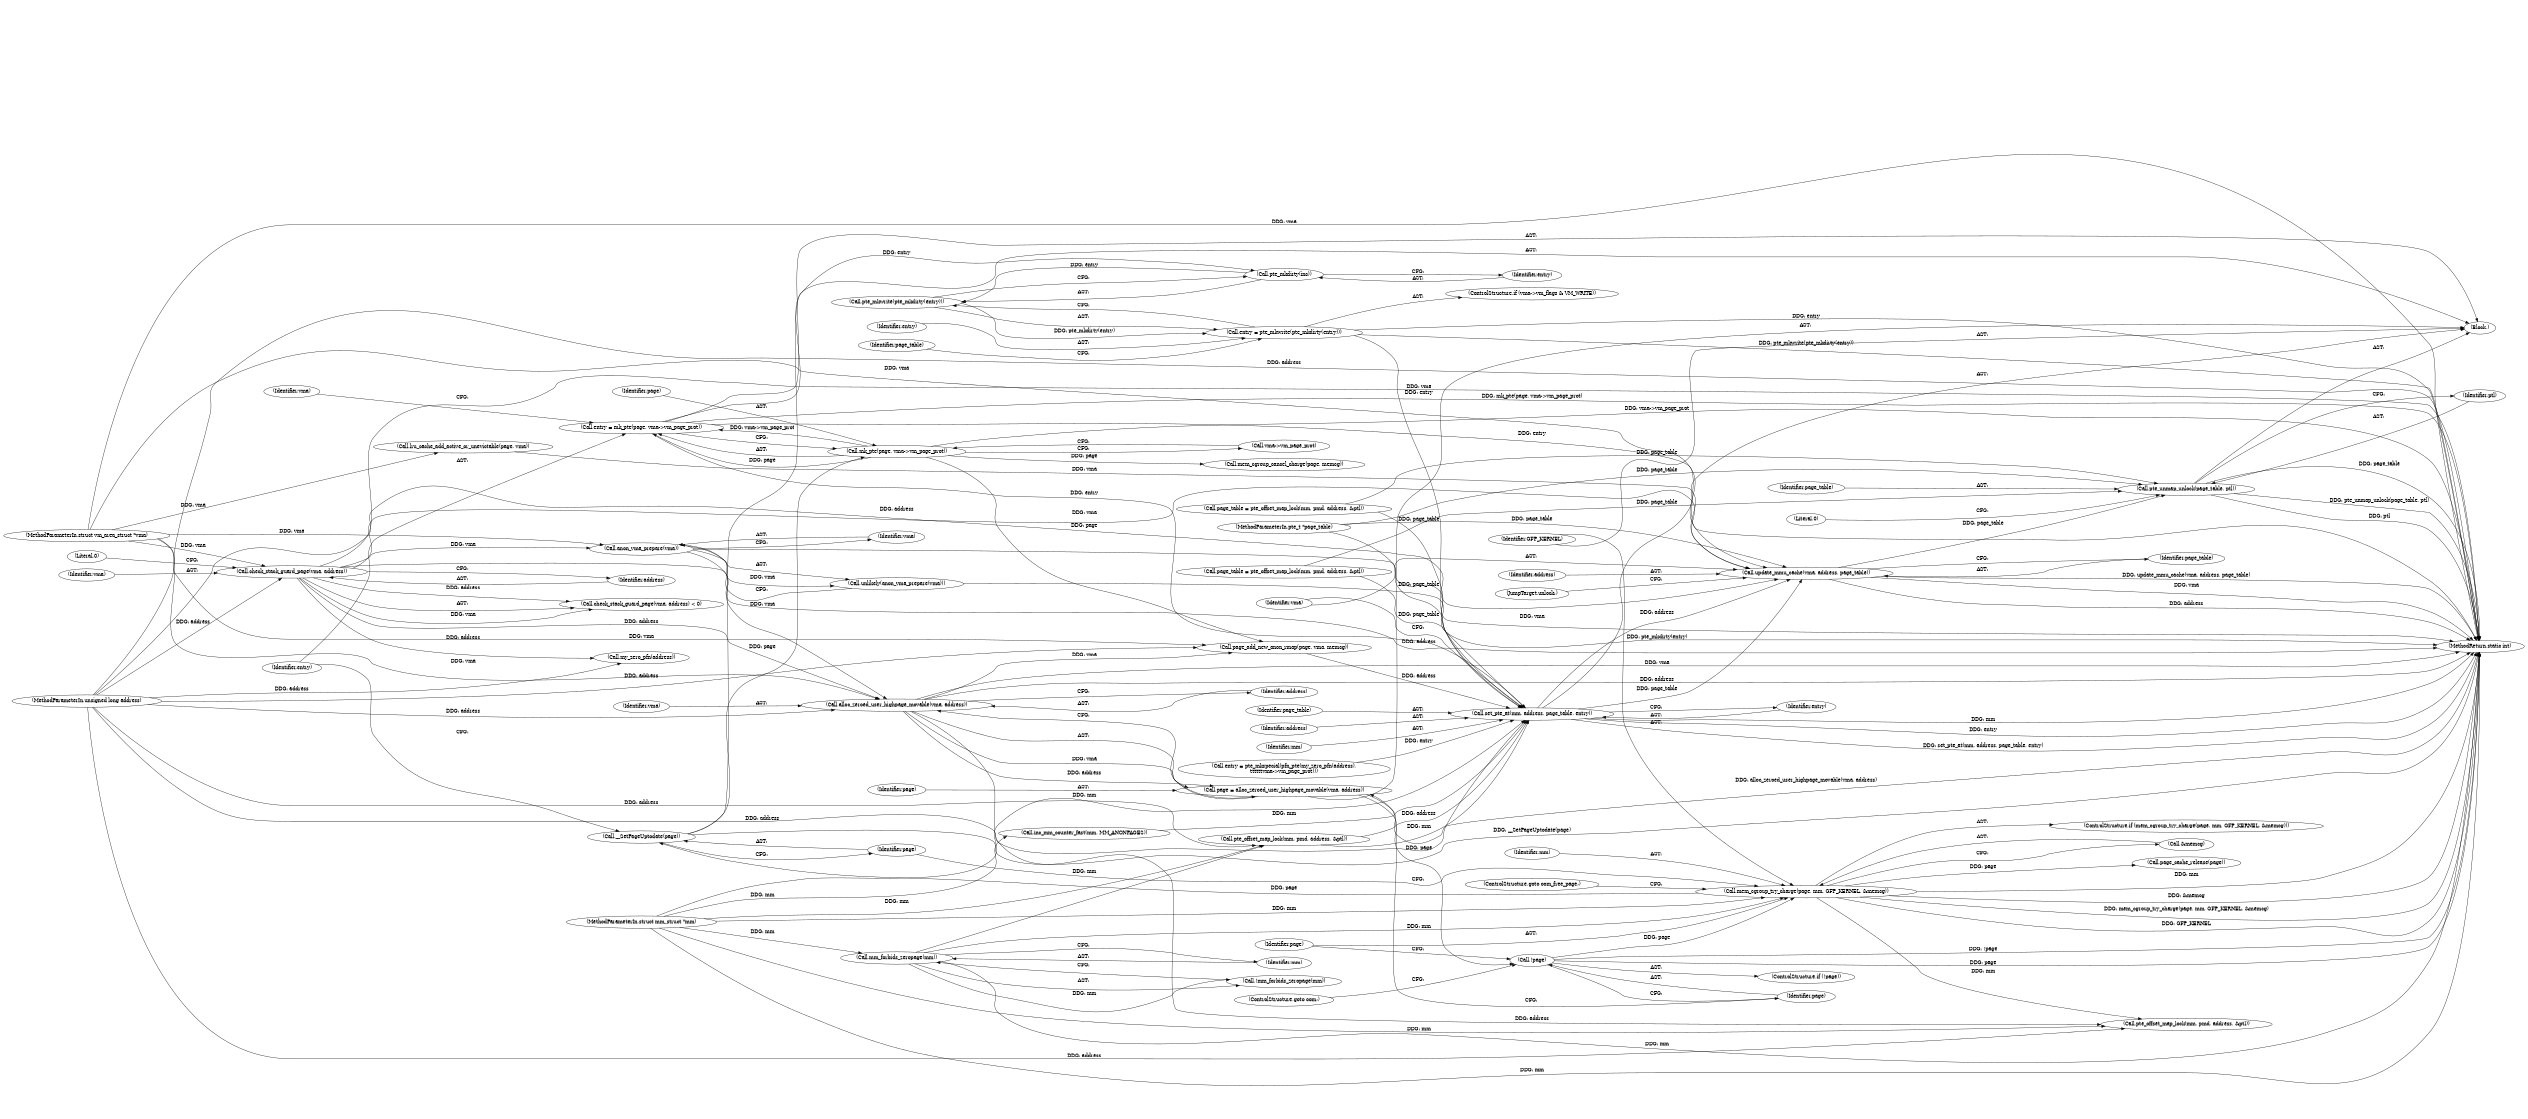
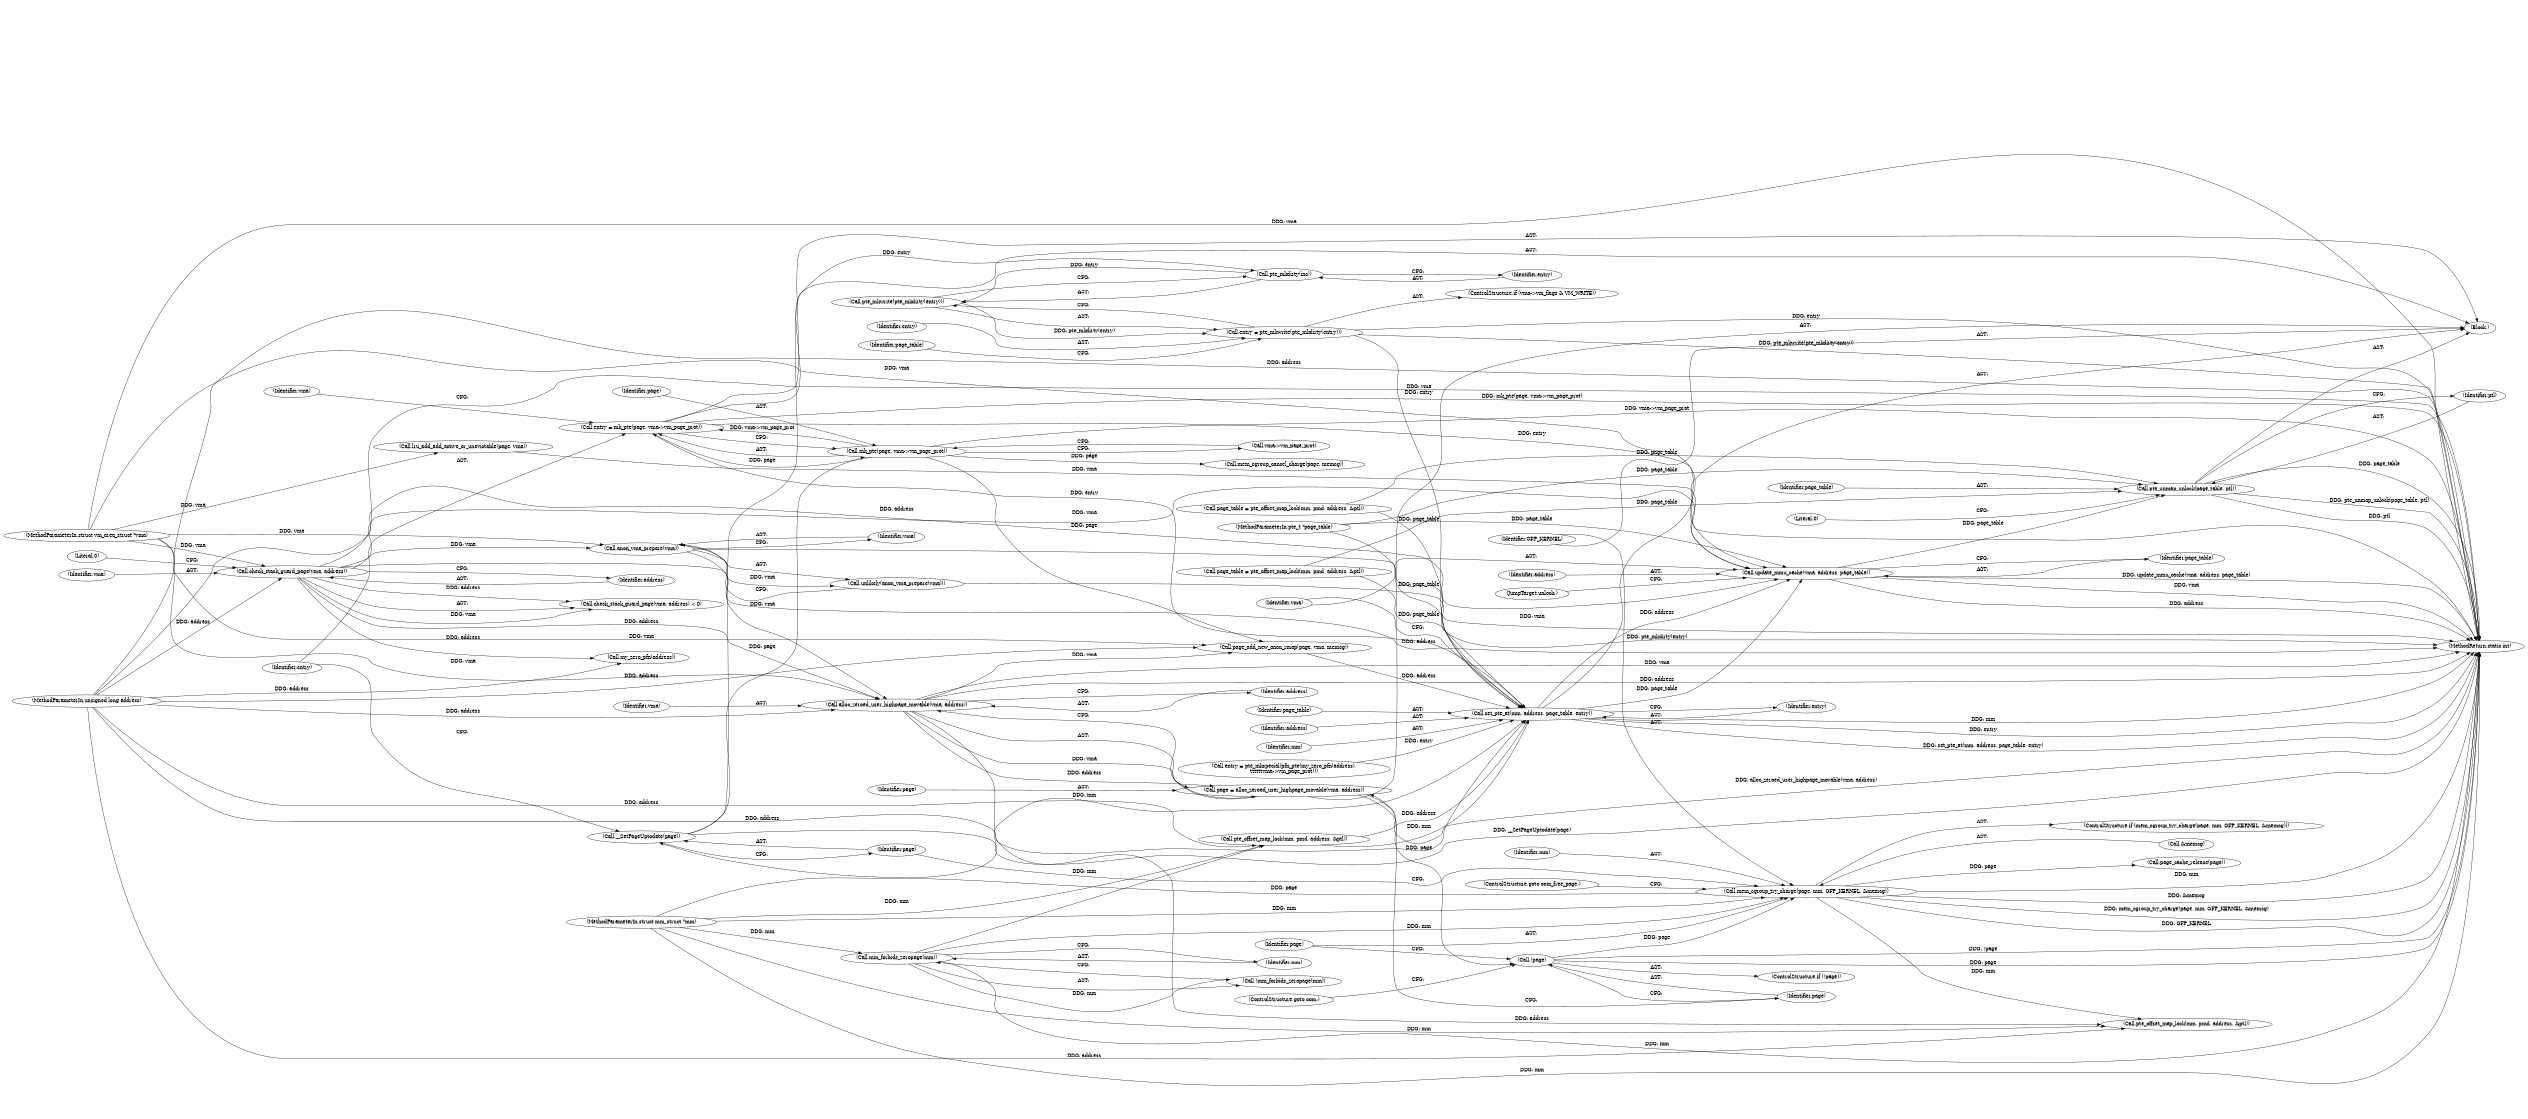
node "(Call,lru_cache_add_active_or_unevictable(page, vma))": label "(Call,lru_cache_add_active_or_unevictable(page, vma))" -> "(Call,lru_add_add_active_or_unevictable(page, vma))"
node "(Call,inc_mm_counter_fast(mm, MM_ANONPAGES))": removed
edge "(Call,mem_cgroup_try_charge(page, mm, GFP_KERNEL, &memcg))" -> "(Call,&memcg)": removed, label "CFG:"
